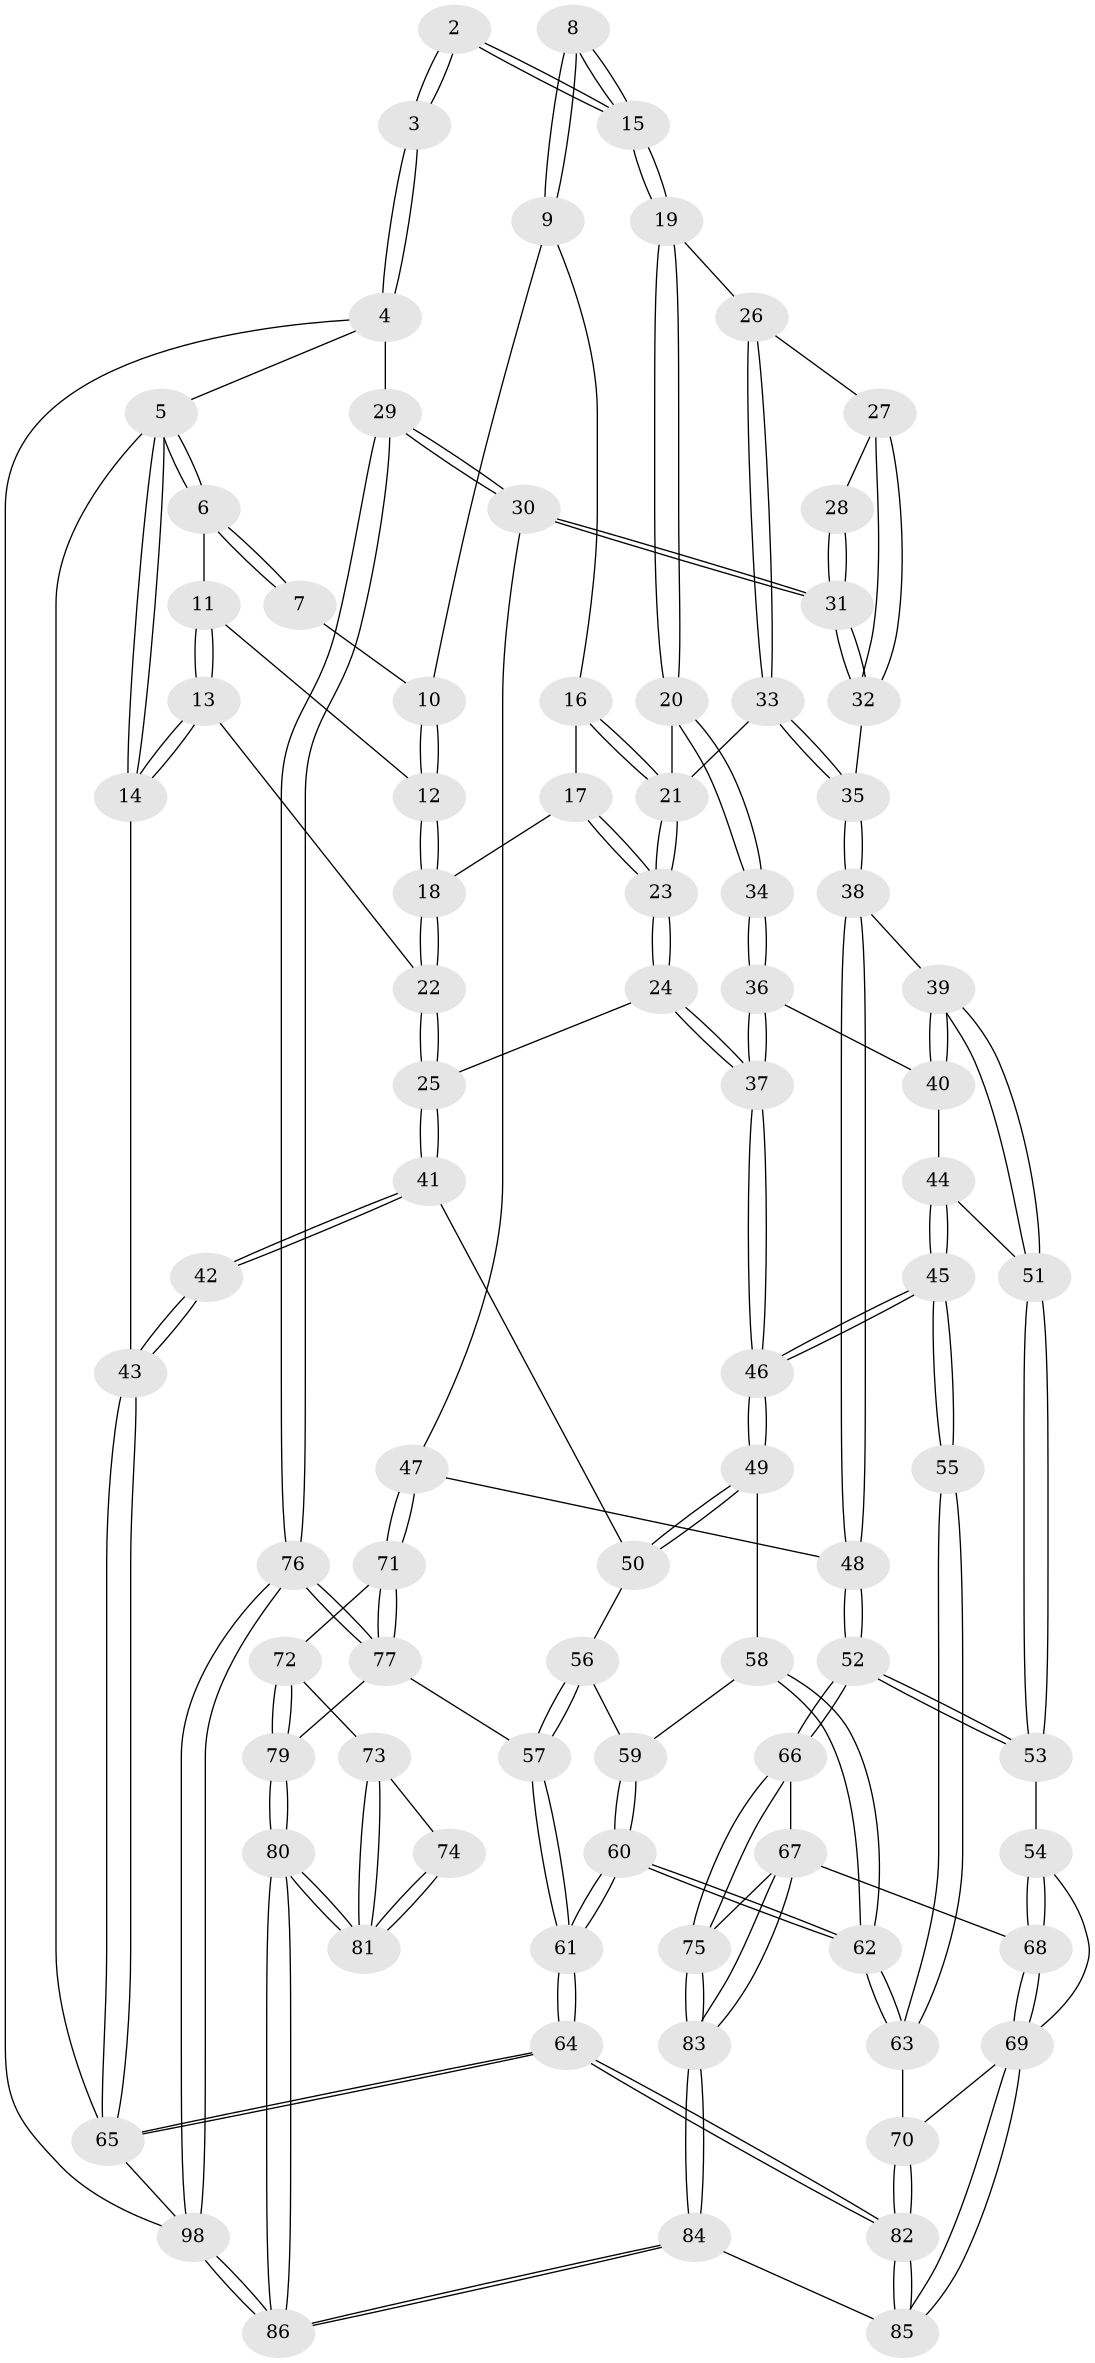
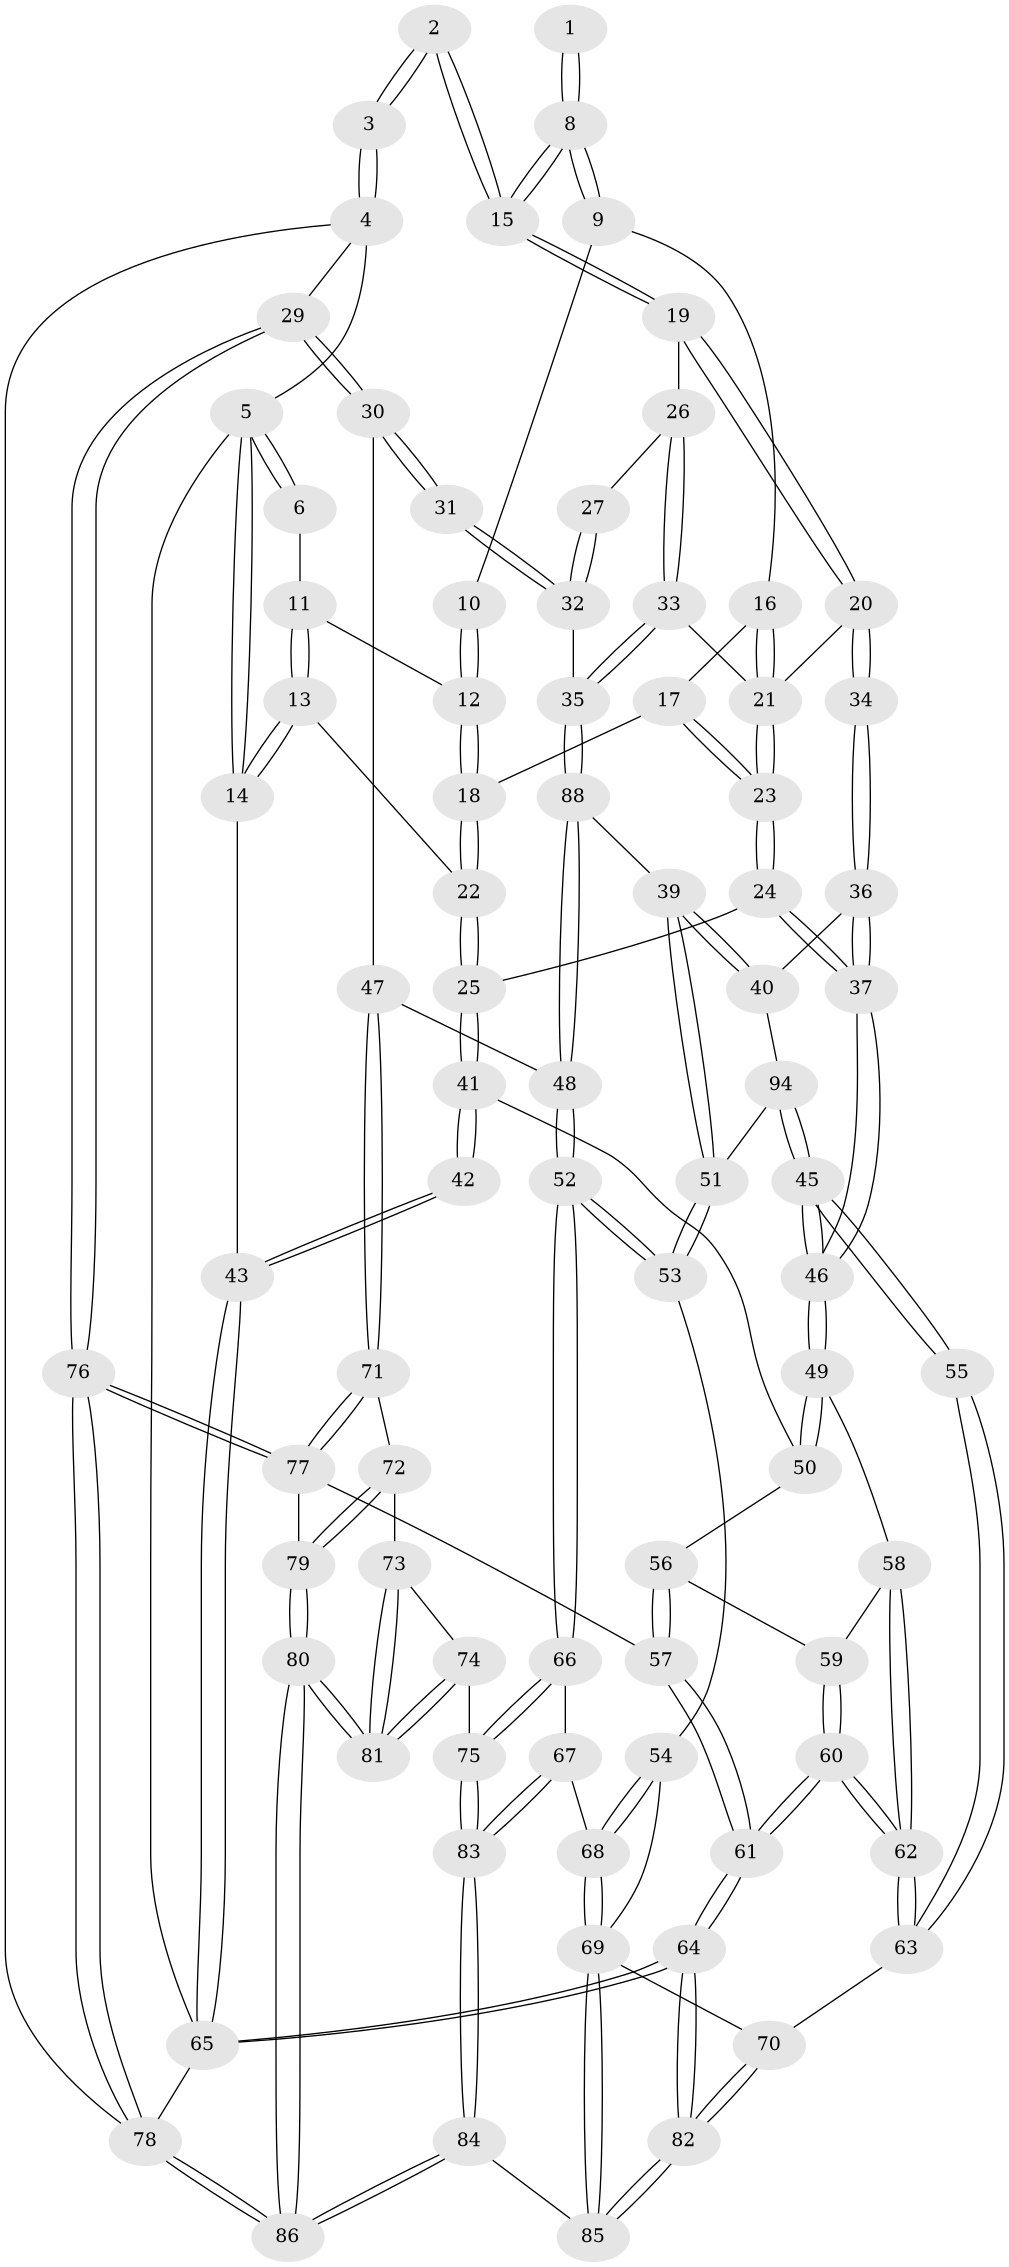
node "1": added
node "28": removed
node "7": removed
node "38": label "38" -> "88"
node "44": label "44" -> "94"
edge "67" -- "75": now "74" -- "75"
node "98": label "98" -> "78"
